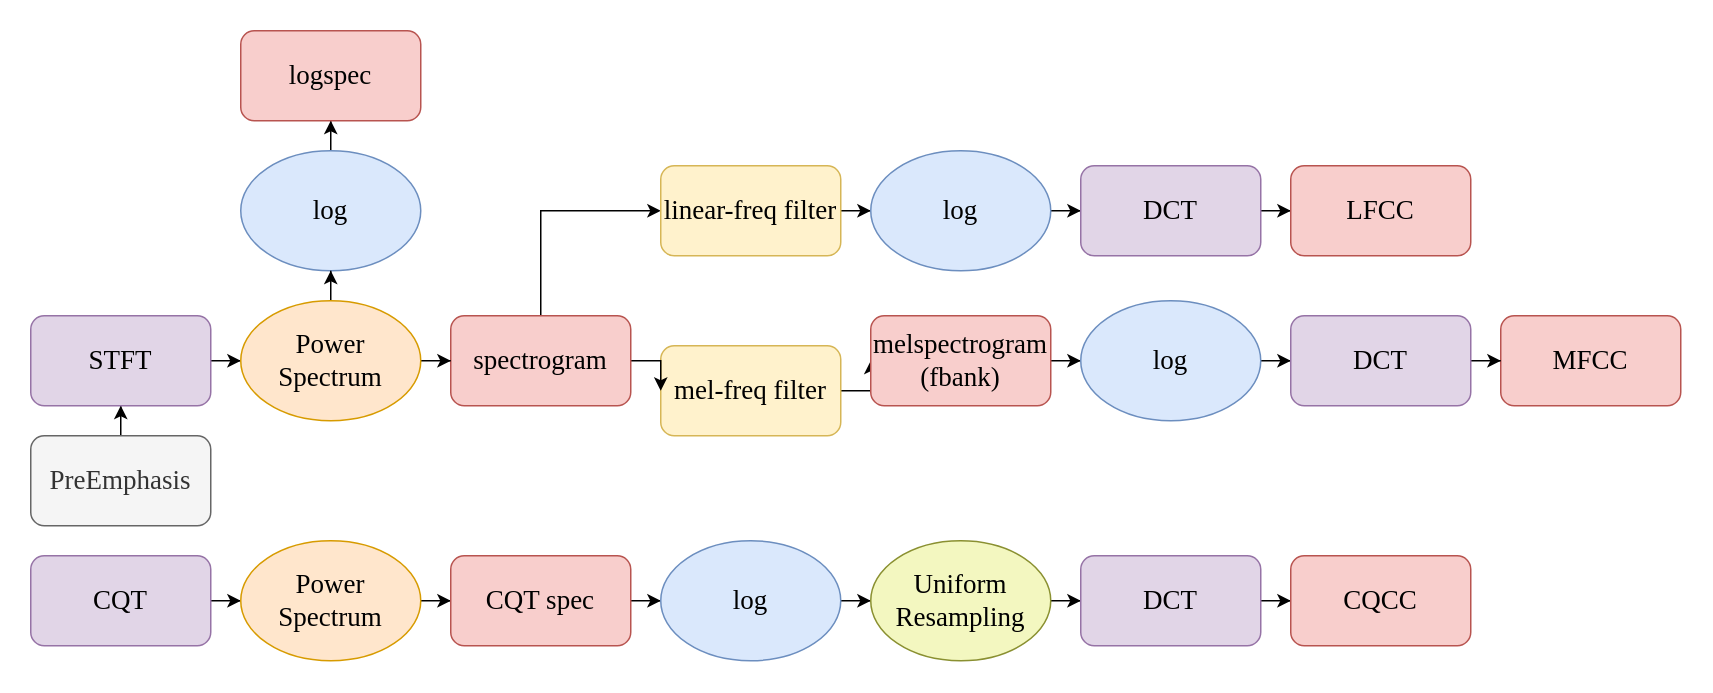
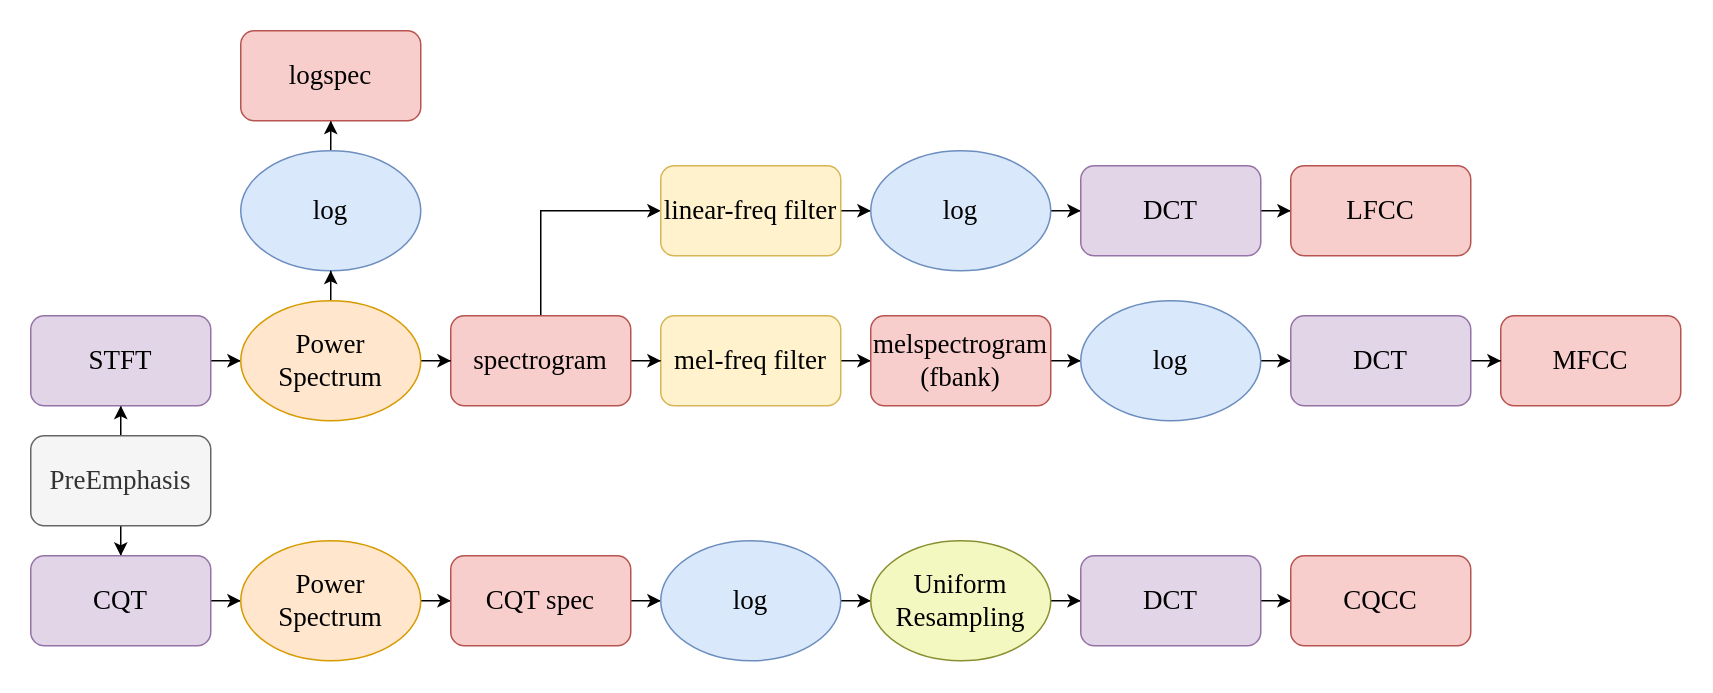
node "mel-freq filter": moved (751, 391) -> (751, 361)
edge "PreEmphasis" -> "CQT": added
